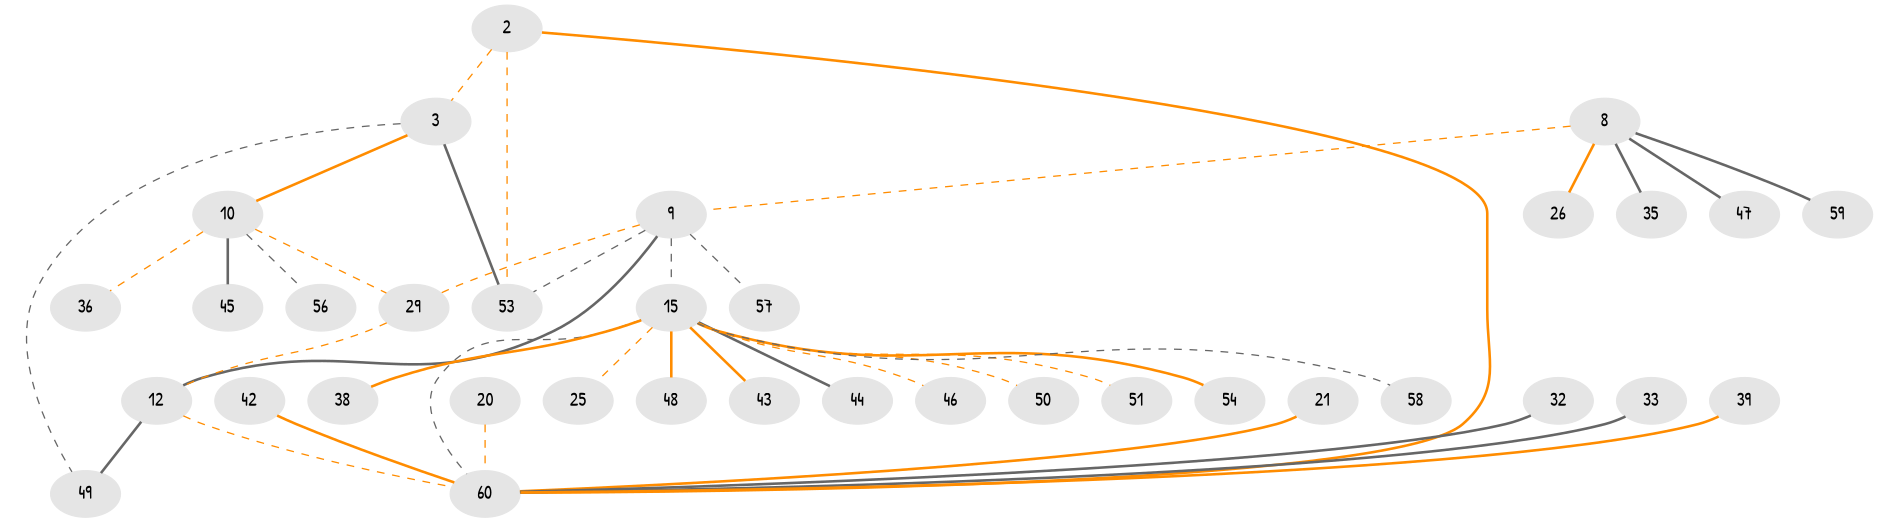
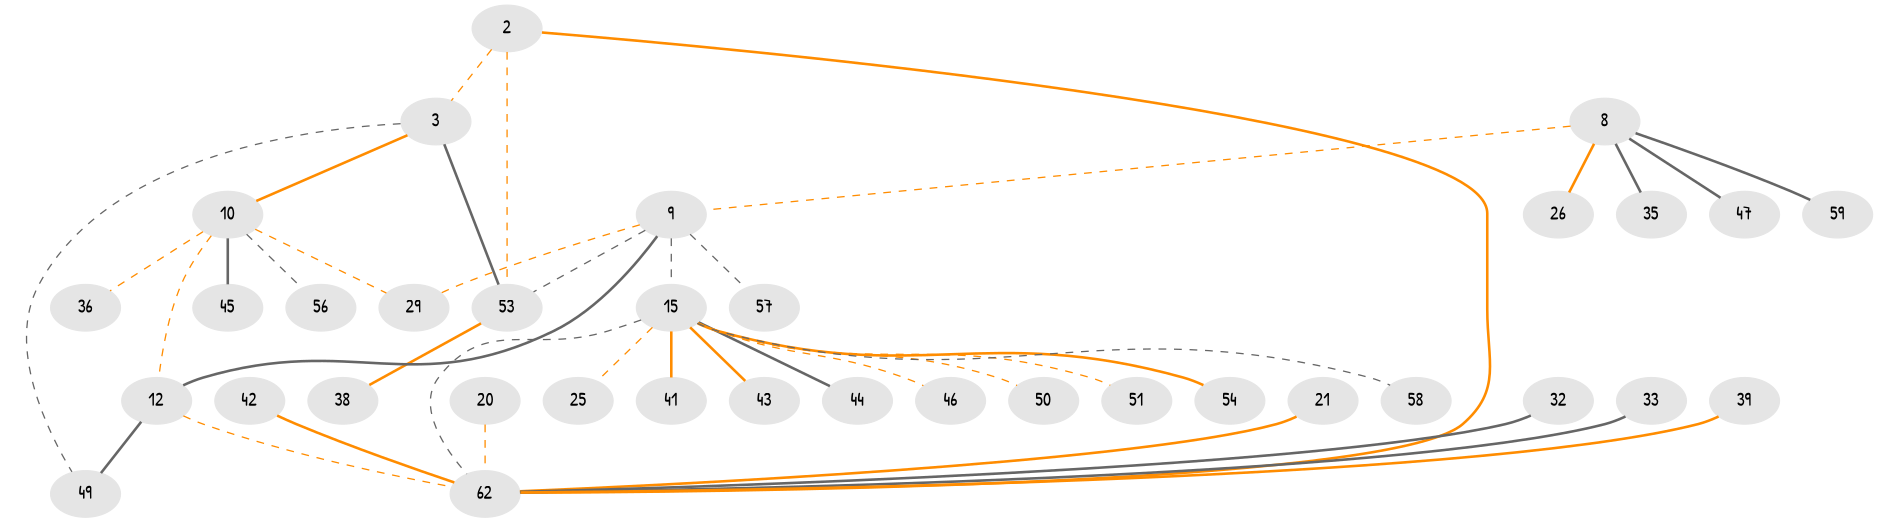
edge "15" -- "38": now "53" -- "38"
edge "29" -- "12": now "10" -- "12"
node "48": label "48" -> "41"
node "60": label "60" -> "62"
